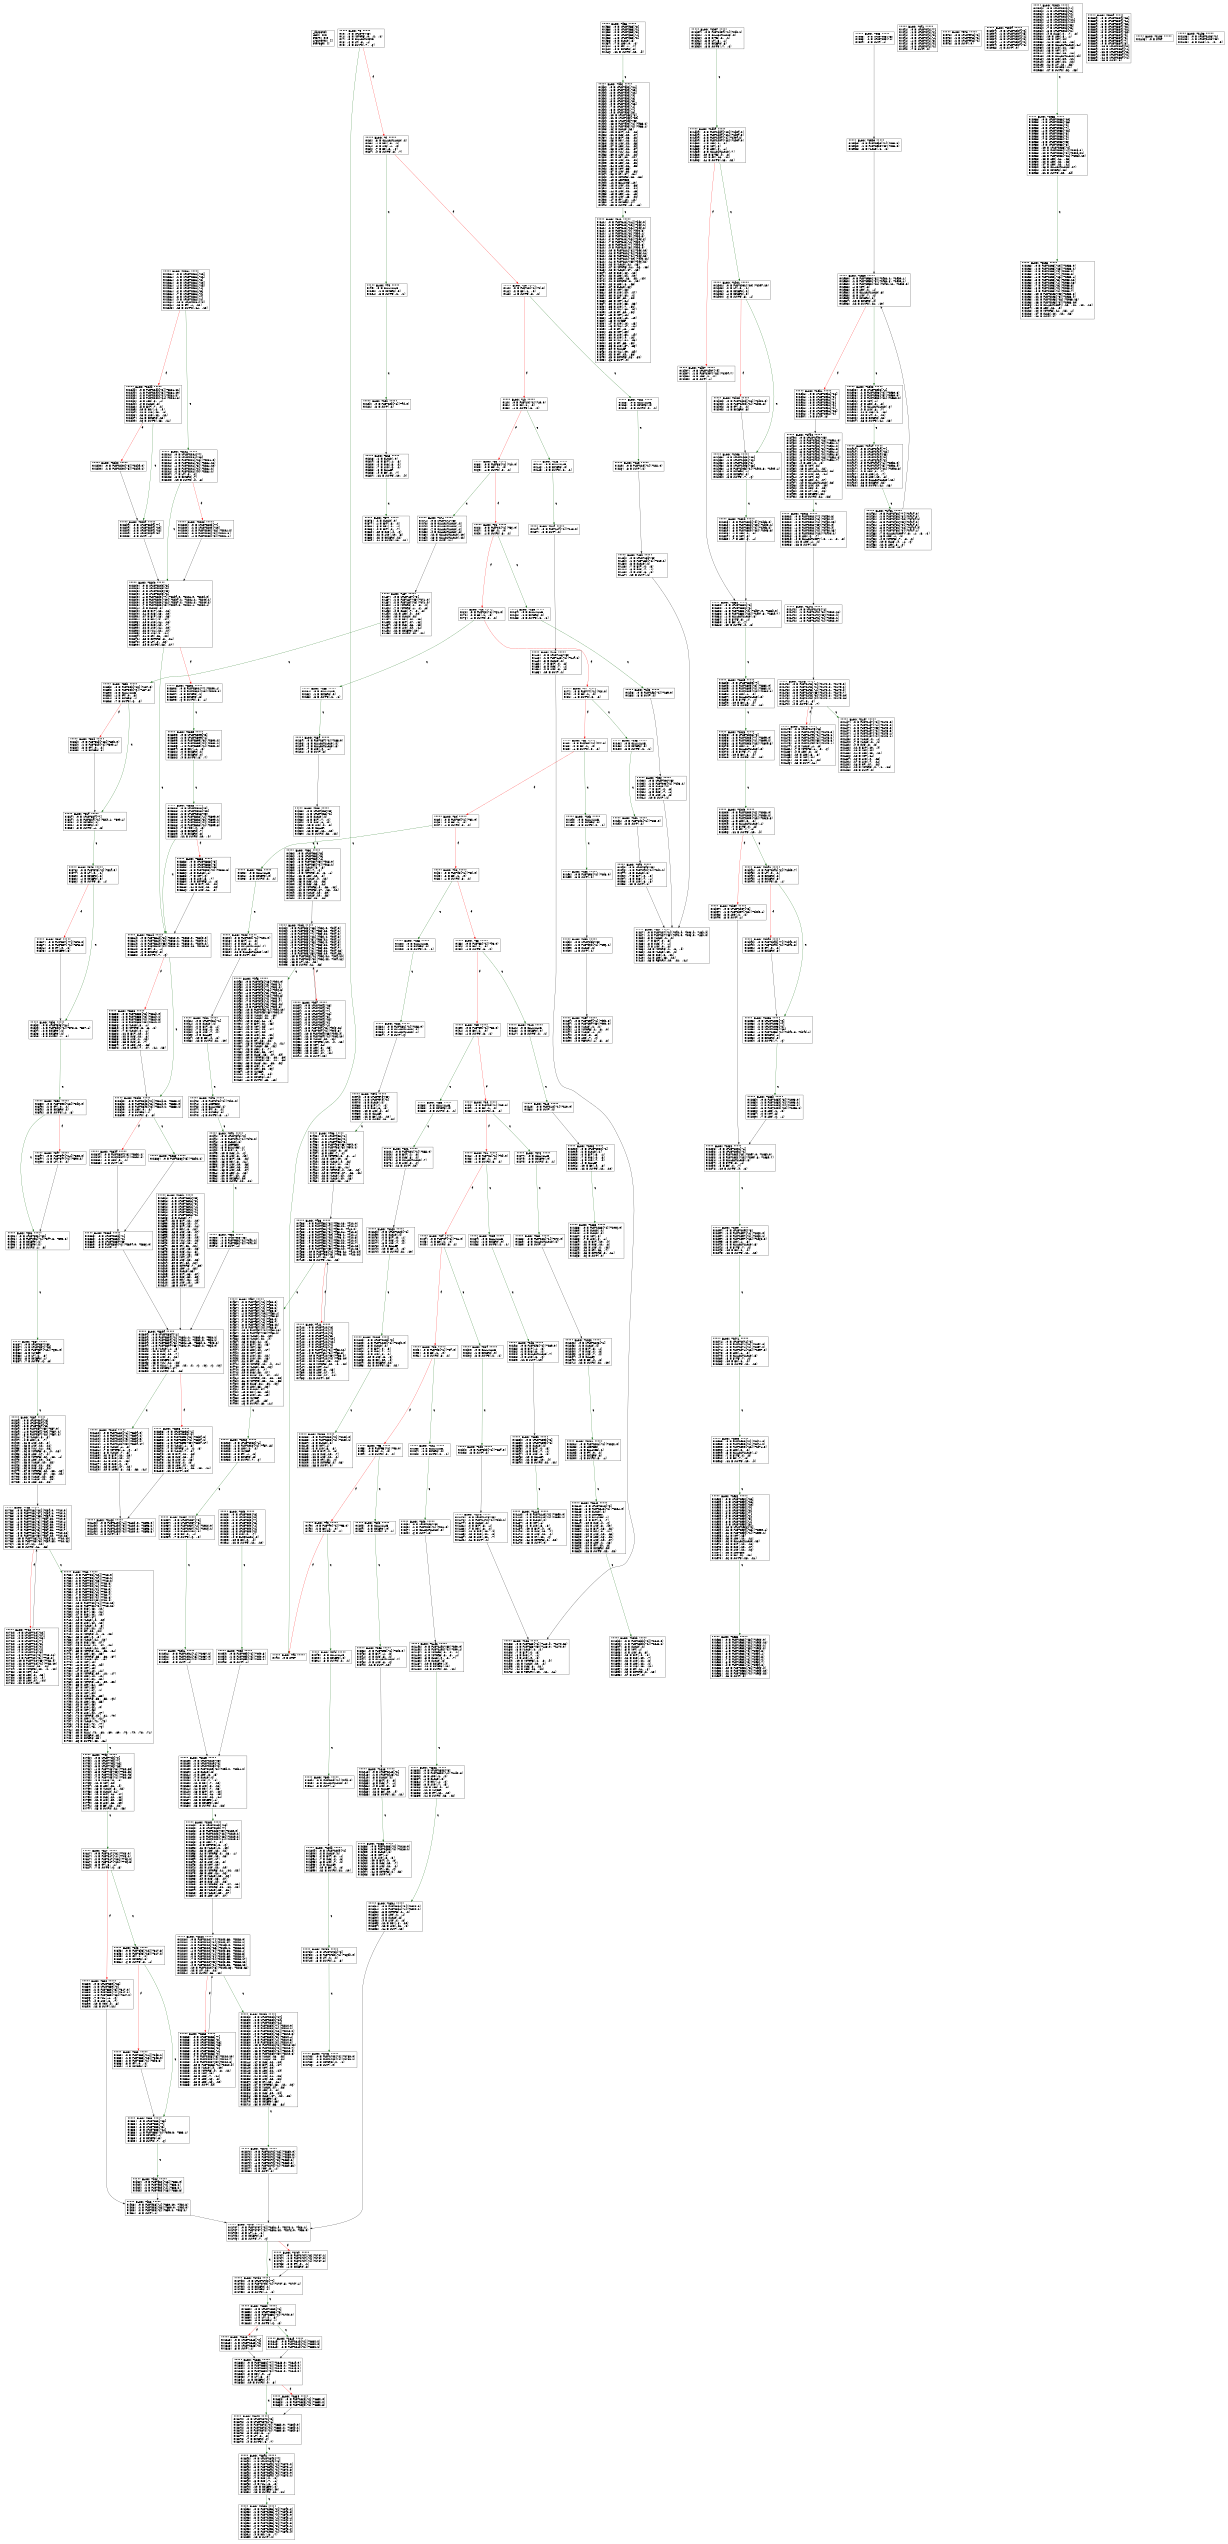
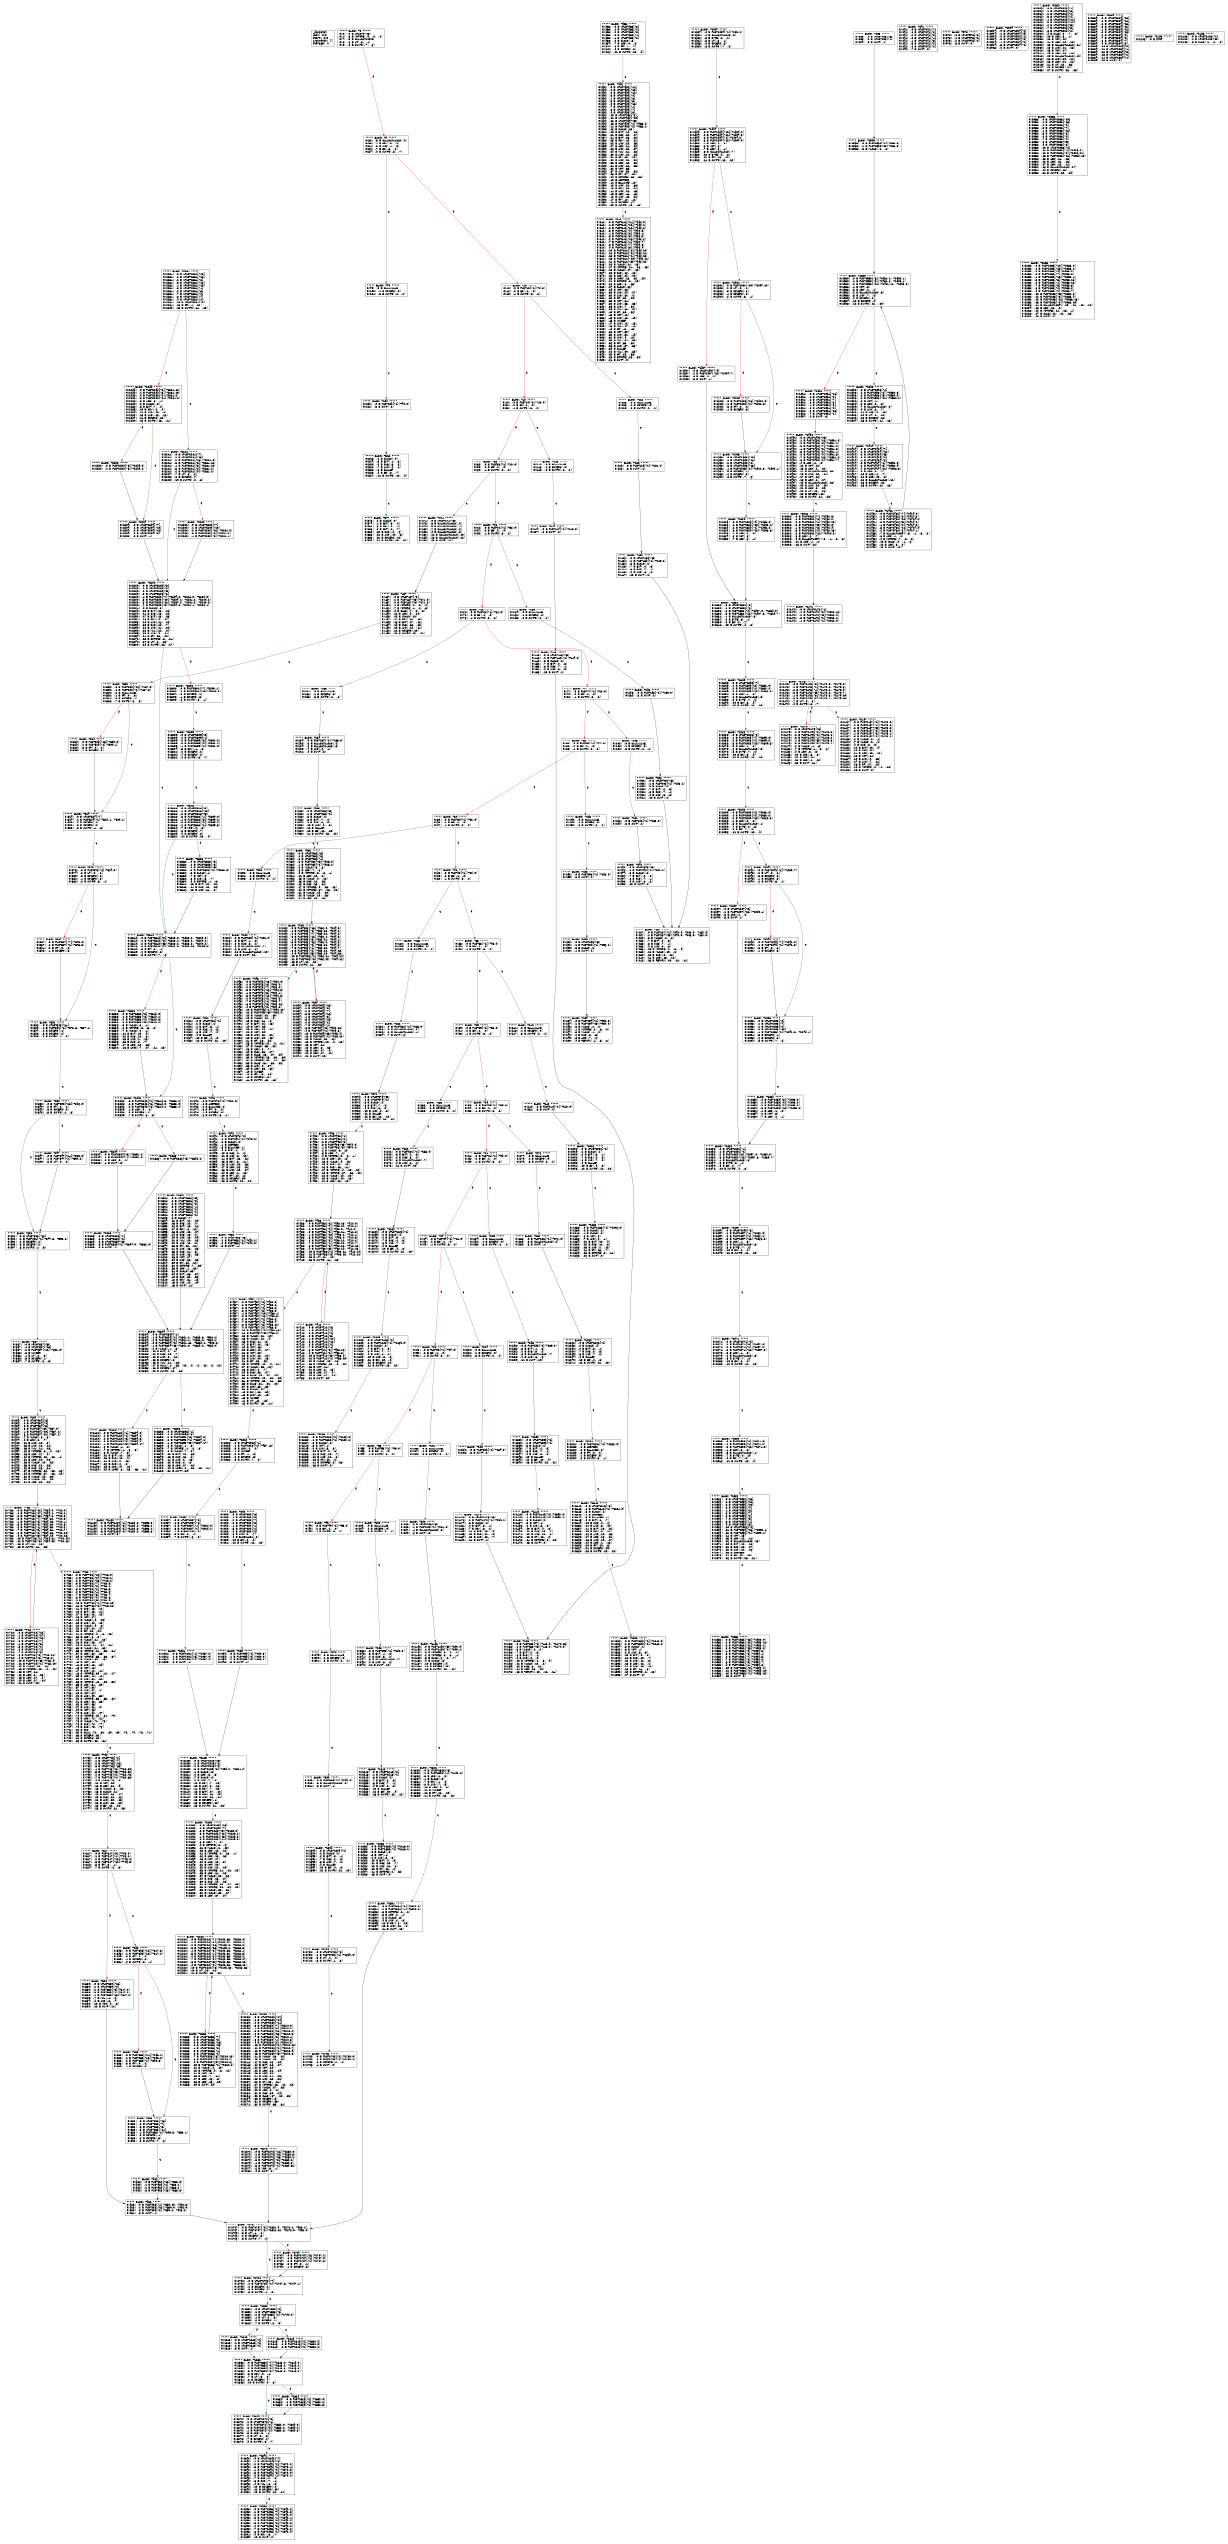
node "----- BLOCK ~fb ----- 0xfc: .0 = STOP": removed
